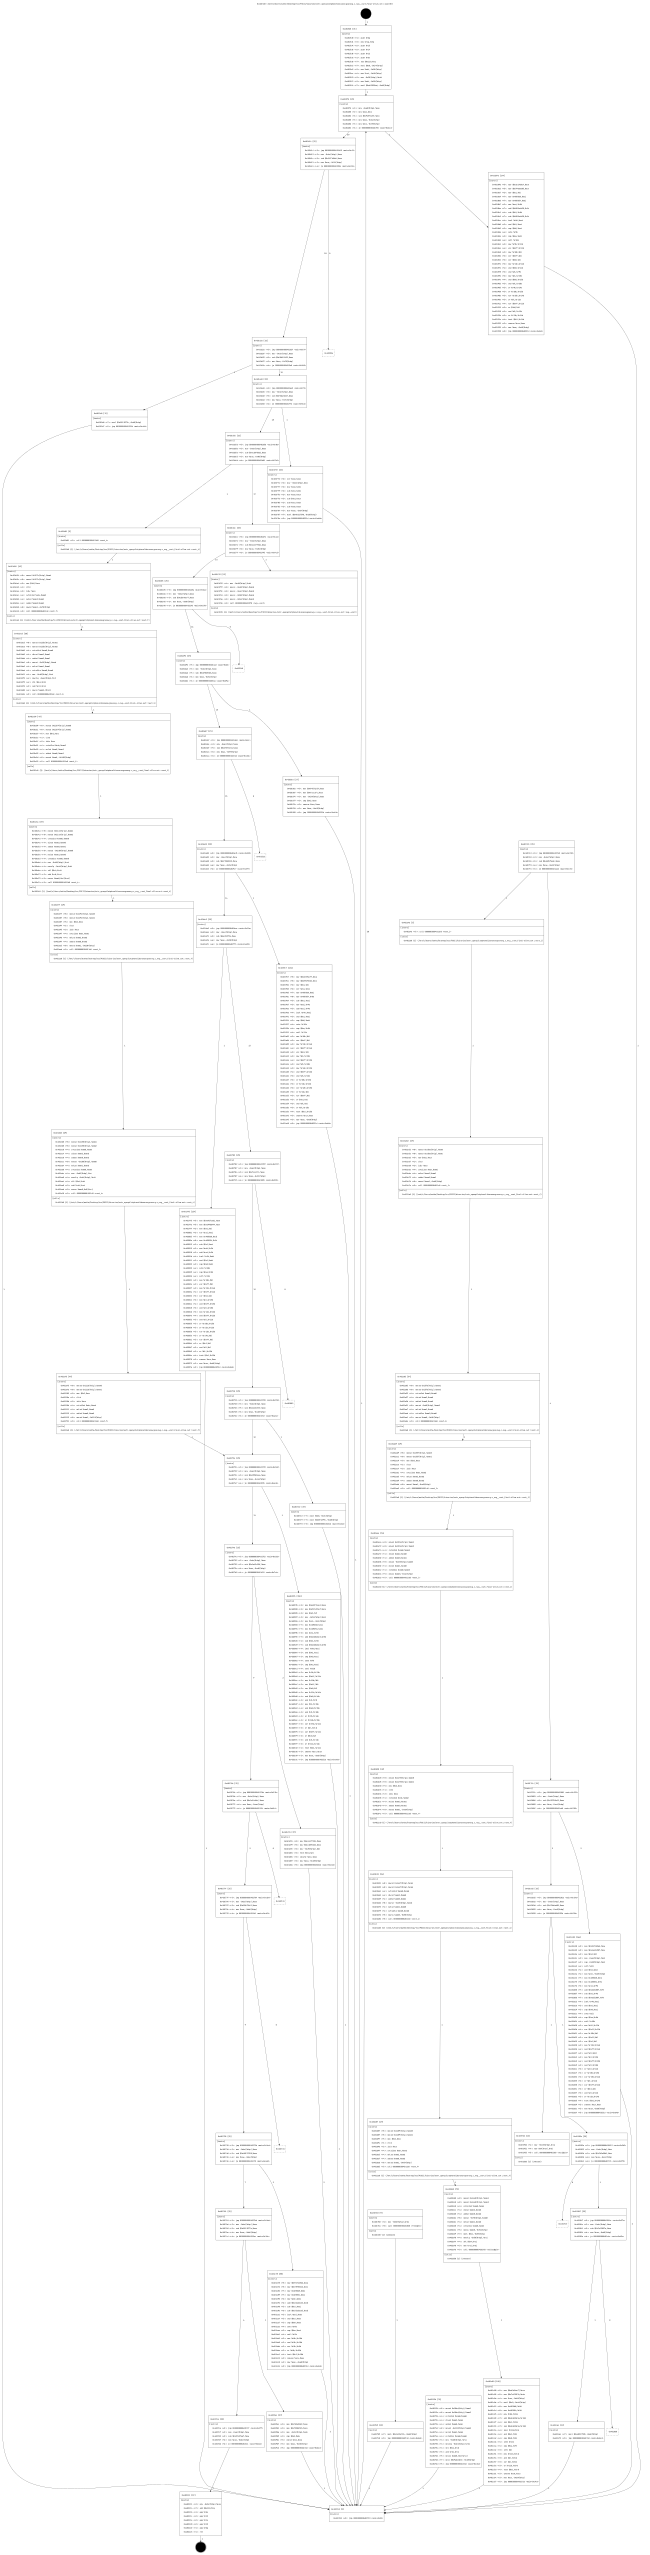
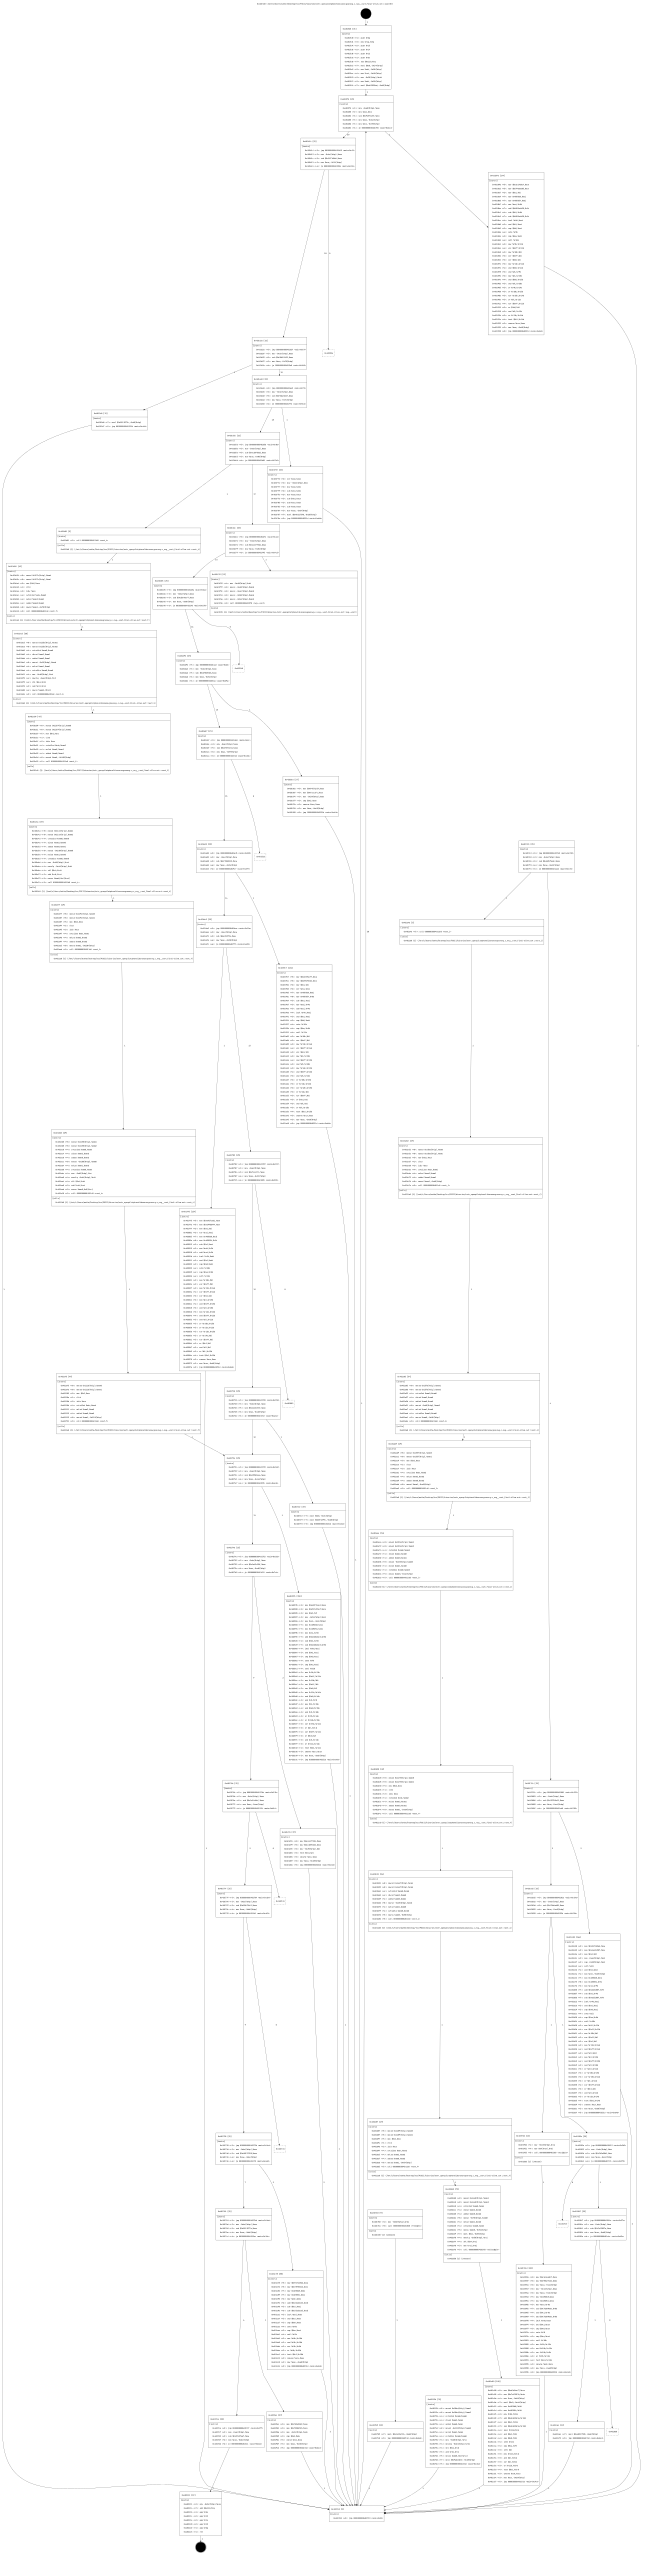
node "0x40193a [102]": added
